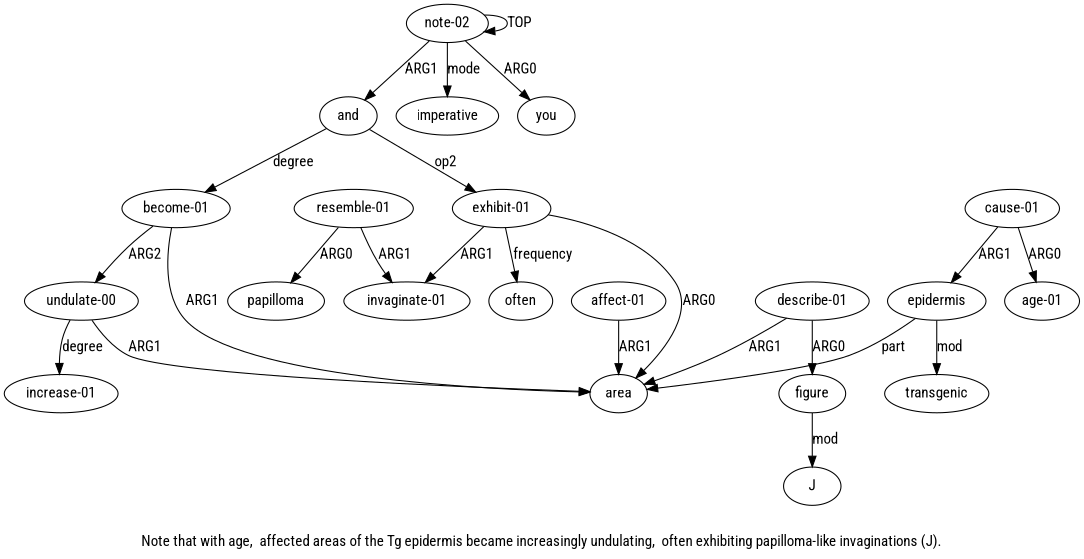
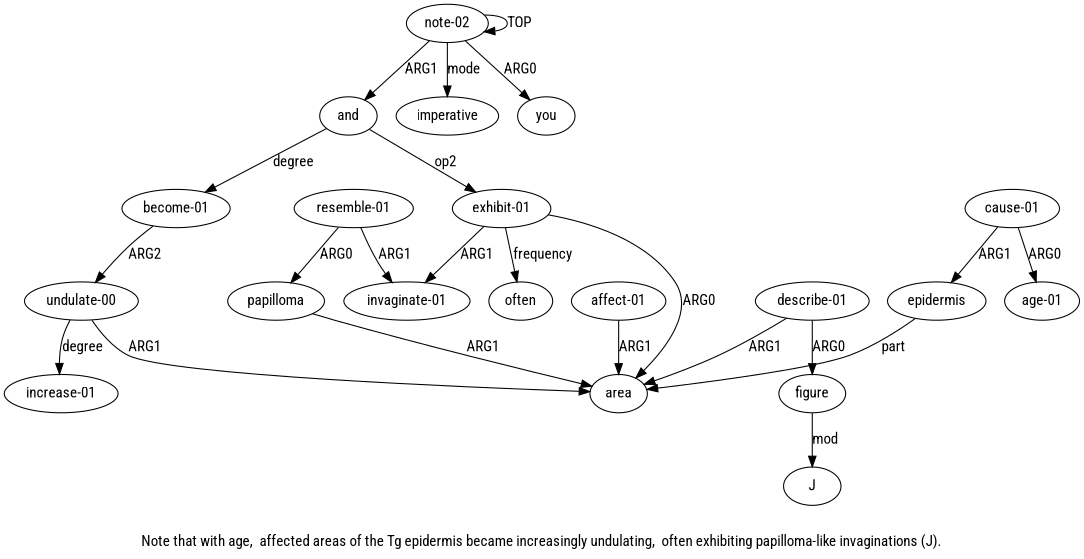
edge "become-01" -> "area": now "papilloma" -> "area"
node "transgenic": removed
